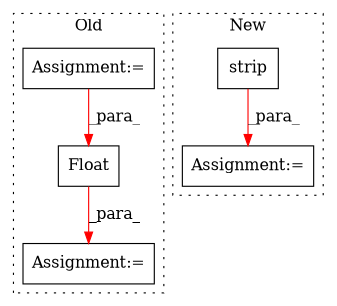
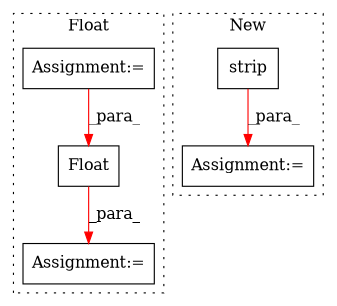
cluster "Old": label "Old" -> "Float"
